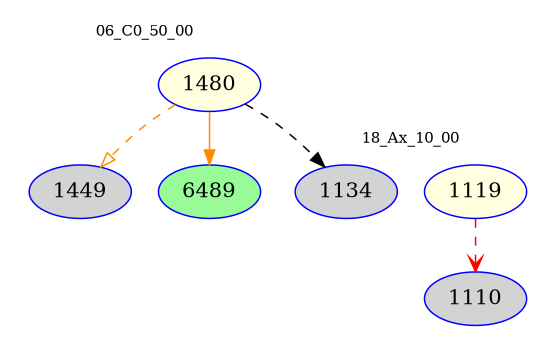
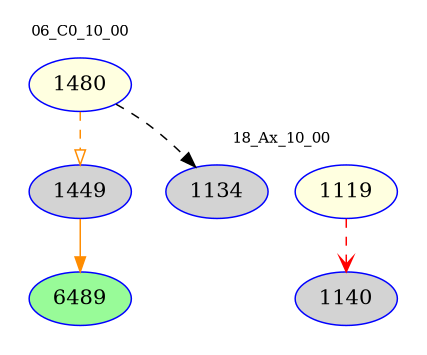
cluster "06_C0_50_00": label "06_C0_50_00" -> "06_C0_10_00"
edge "1480" -> "6489": now "1449" -> "6489"
node "1110": label "1110" -> "1140"
